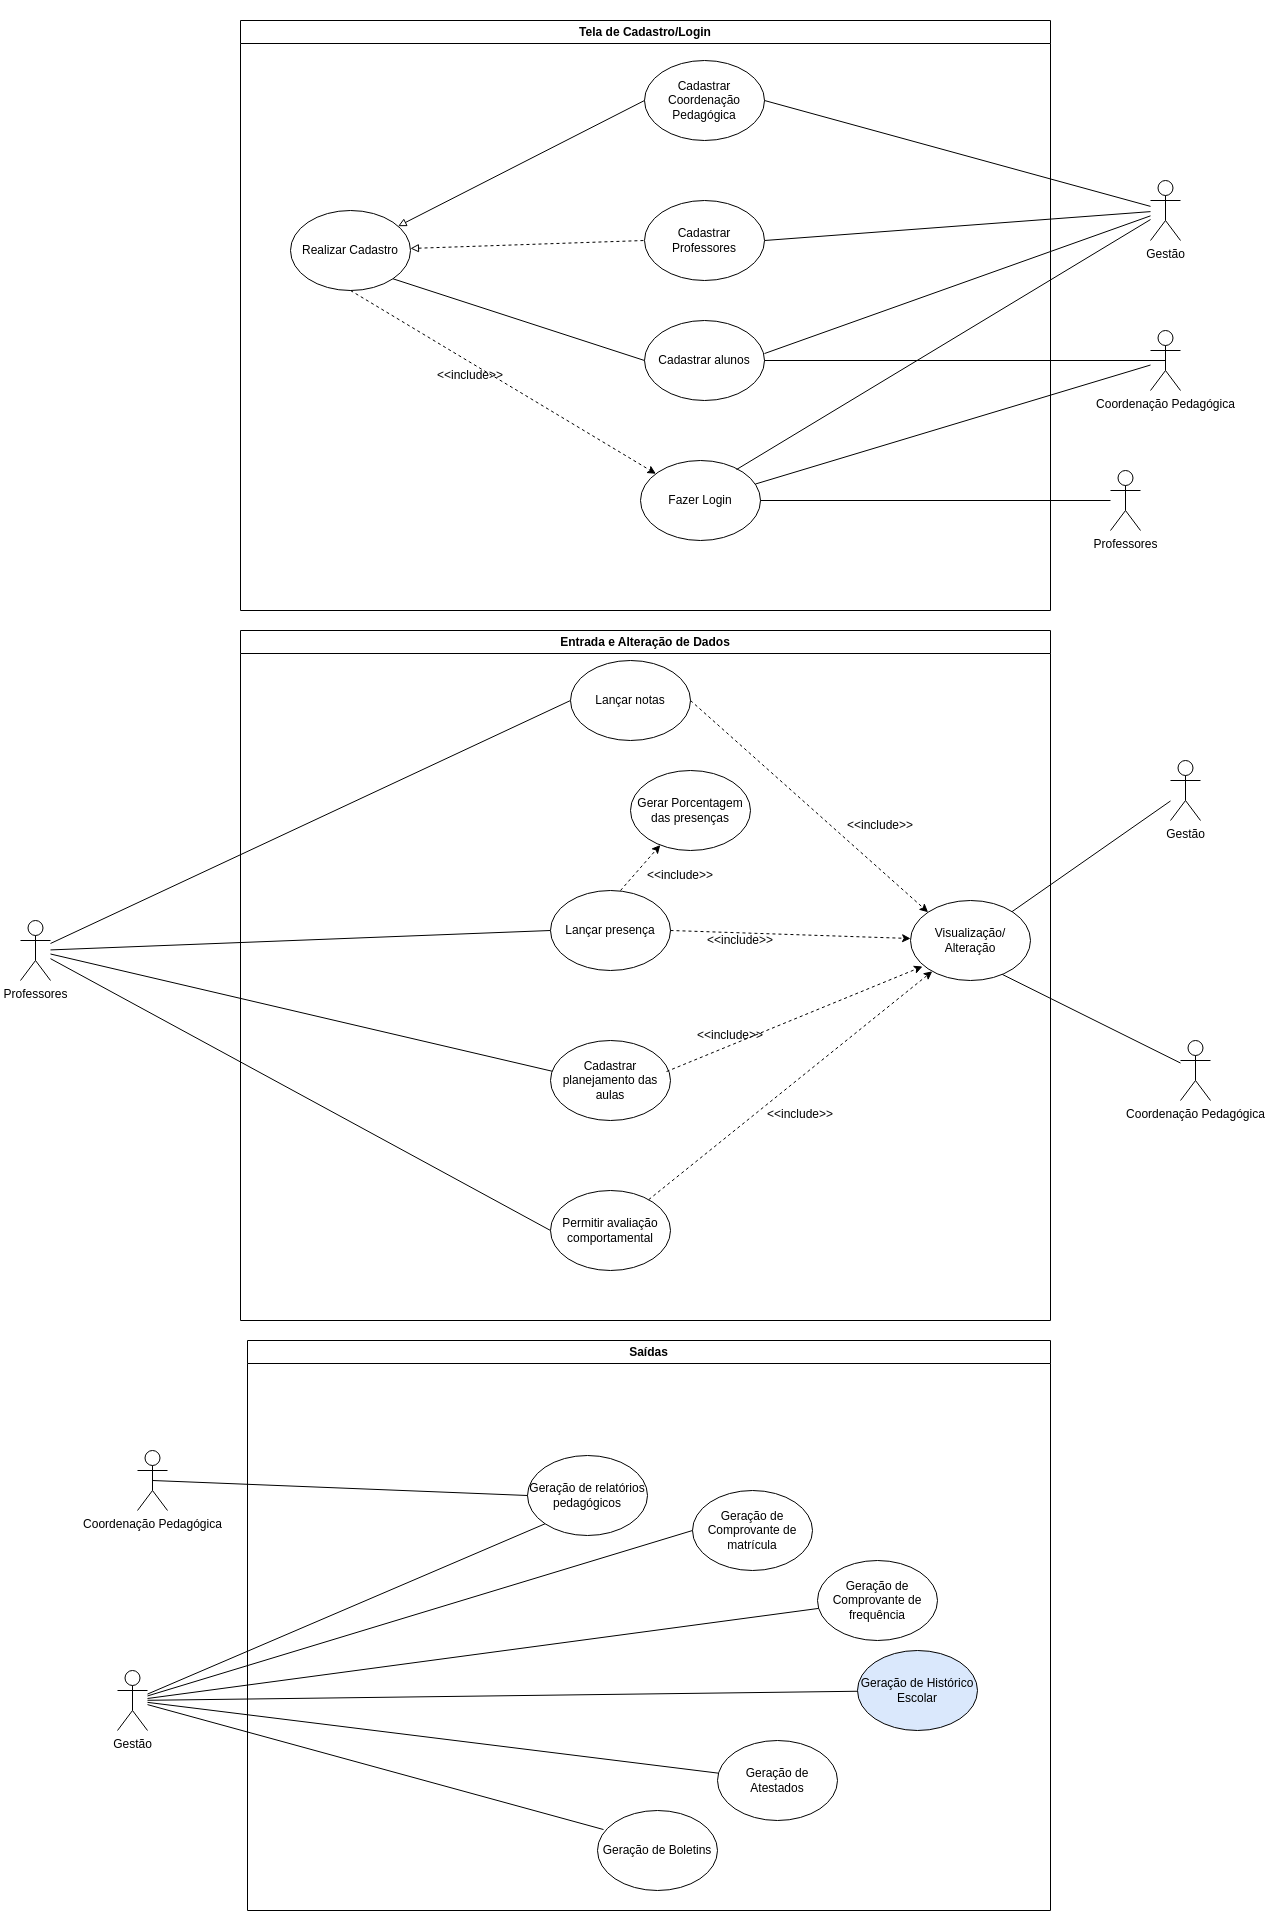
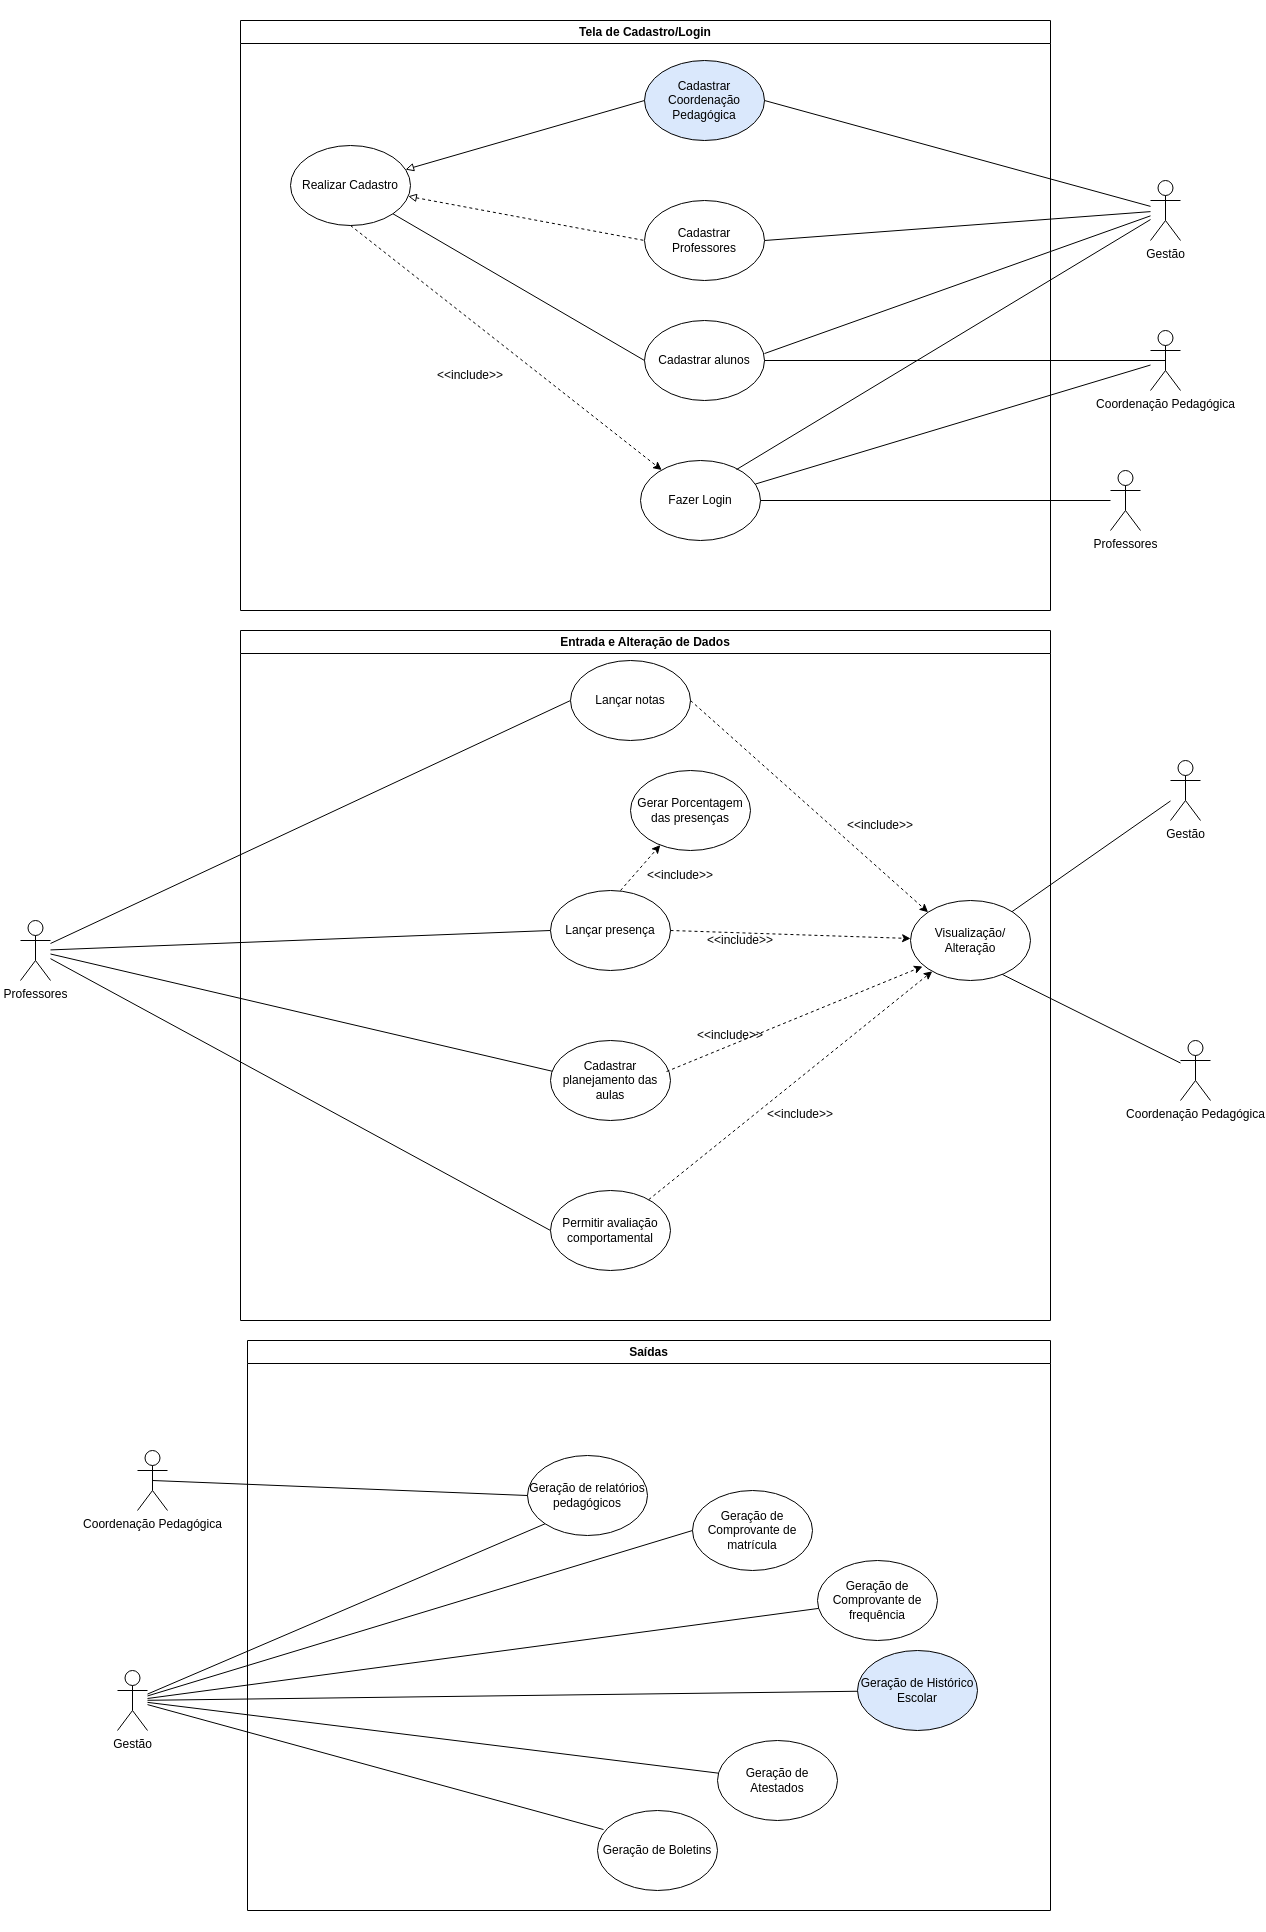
node "Cadastrar Coordenação Pedagógica": fillcolor #ffffff -> #dae8fc
node "Realizar Cadastro": moved (351, 251) -> (351, 186)
